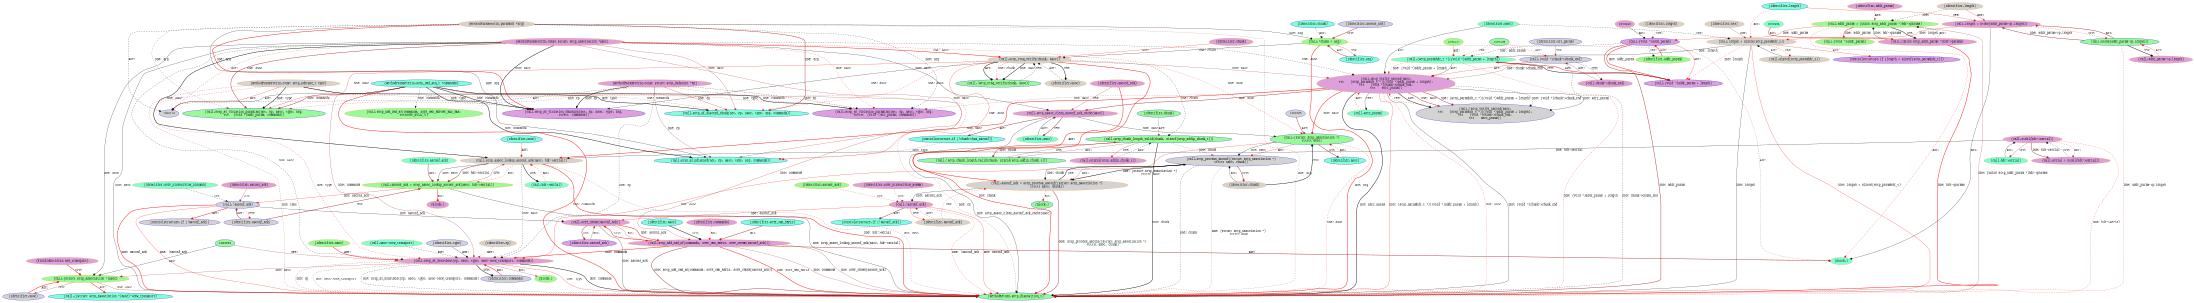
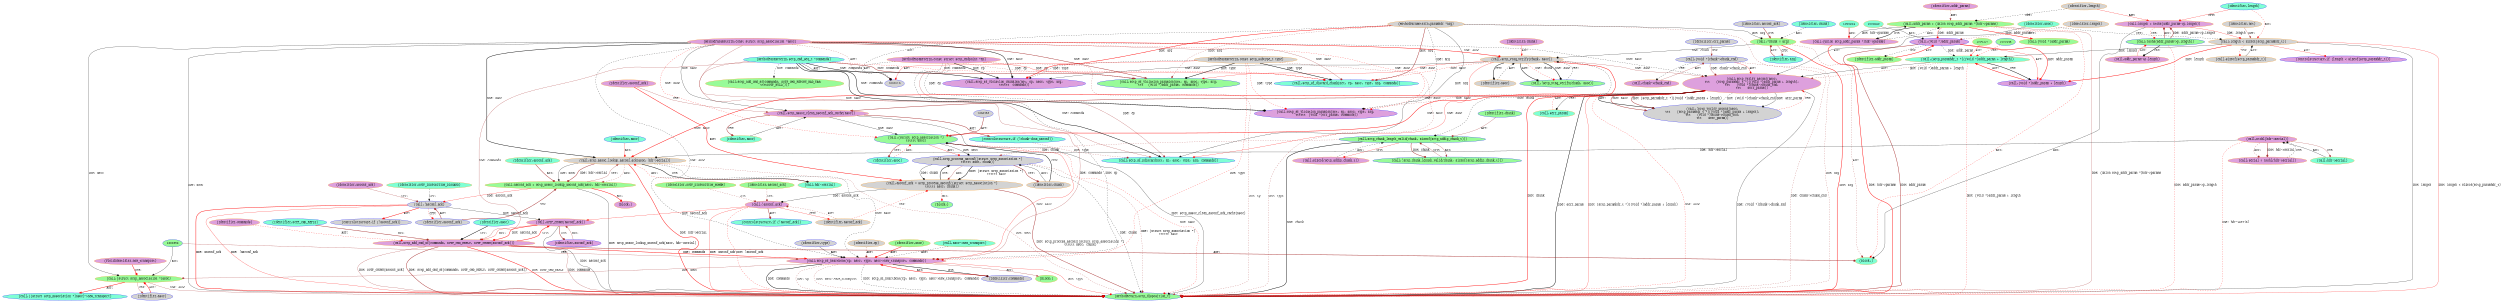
node "1000240": fillcolor plum -> aquamarine
edge "1000244" -> "(Call,(void *)chunk->chunk_end)": removed, label "AST:"
edge "(Call,length < sizeof(sctp_paramhdr_t))" -> "(Call,(void *)addr_param + length)": style dashed -> bold
edge "(Call,ntohl(hdr->serial))" -> "(Call,sctp_assoc_lookup_asconf_ack(asoc, hdr->serial))": arrowhead diamond -> dot
node "(Identifier,SCTP_DISPOSITION_NOMEM)": fillcolor plum -> palegreen
edge "(MethodParameterIn,sctp_cmd_seq_t *commands)" -> "(MethodReturn,sctp_disposition_t)": removed, label "DDG: commands"
edge "(Call,(void *)chunk->chunk_end)" -> "(MethodReturn,sctp_disposition_t)": color black -> brown
